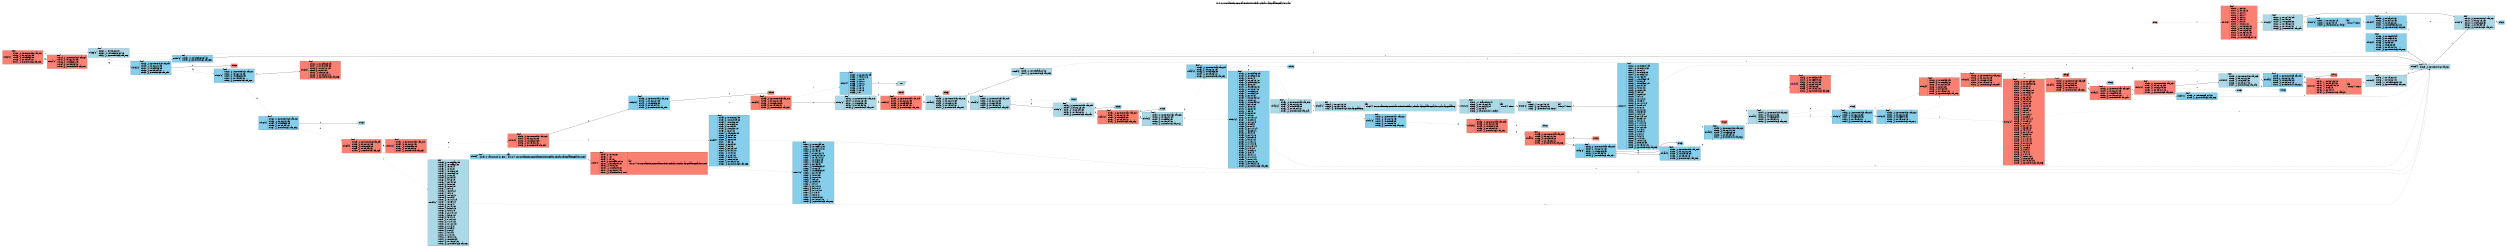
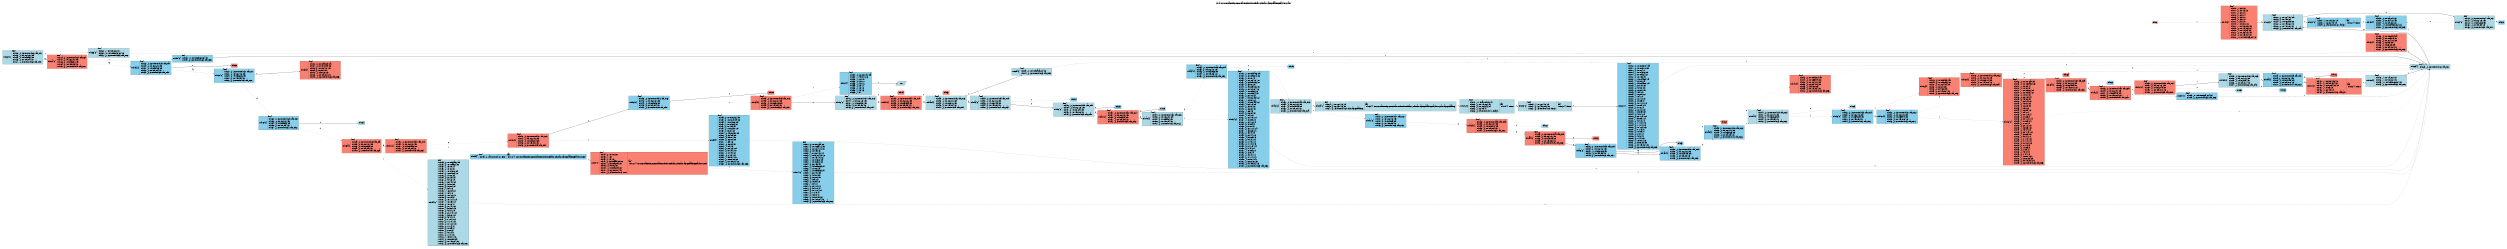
node "0x401c58 [30]": fillcolor skyblue -> salmon
edge "0x4026d5 [5]" -> "0x401842 [28]": now "0x4026d5 [5]" -> "0x401822 [32]"
node "0x40185e [28]": fillcolor salmon -> lightblue
